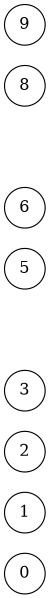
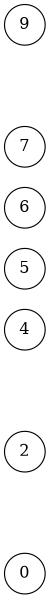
node "8": removed
node "7": added
node "4": added
node "3": removed
node "1": removed
